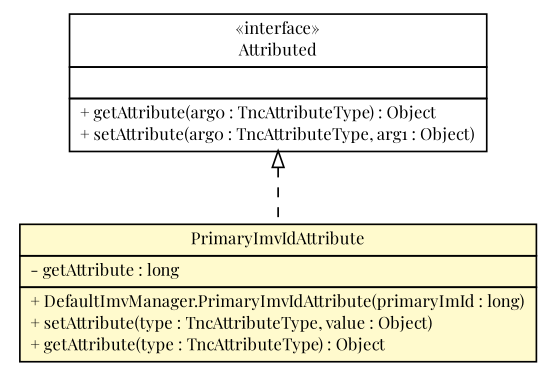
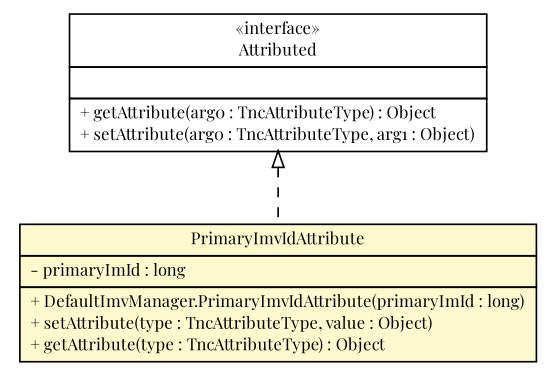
node "PrimaryImvIdAttribute": text "- getAttribute : long" -> "- primaryImId : long"
